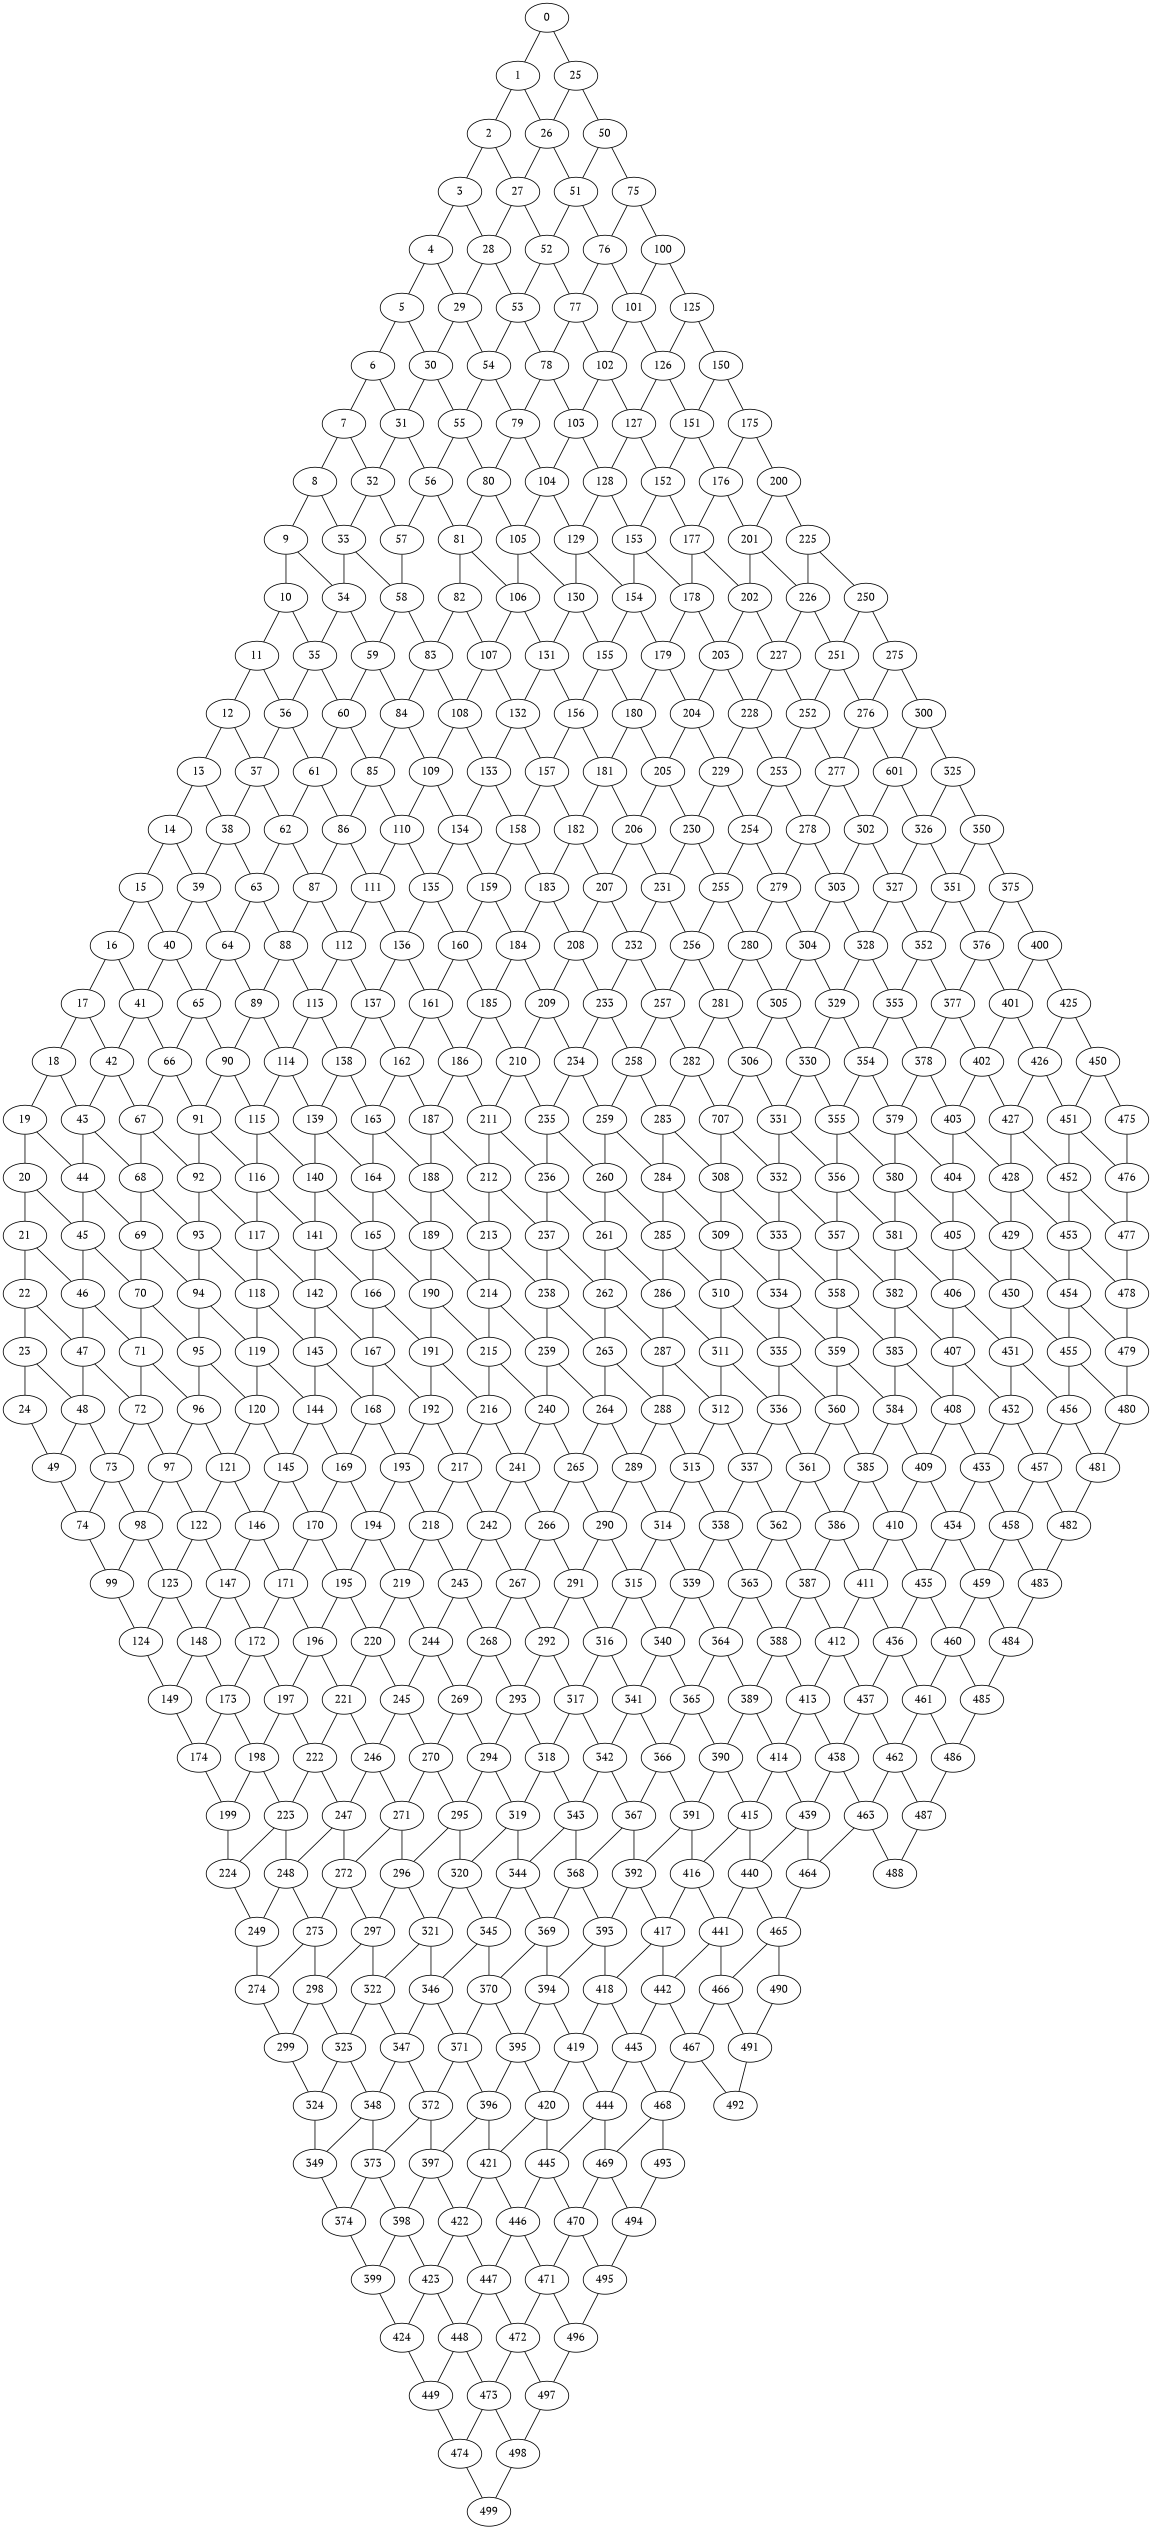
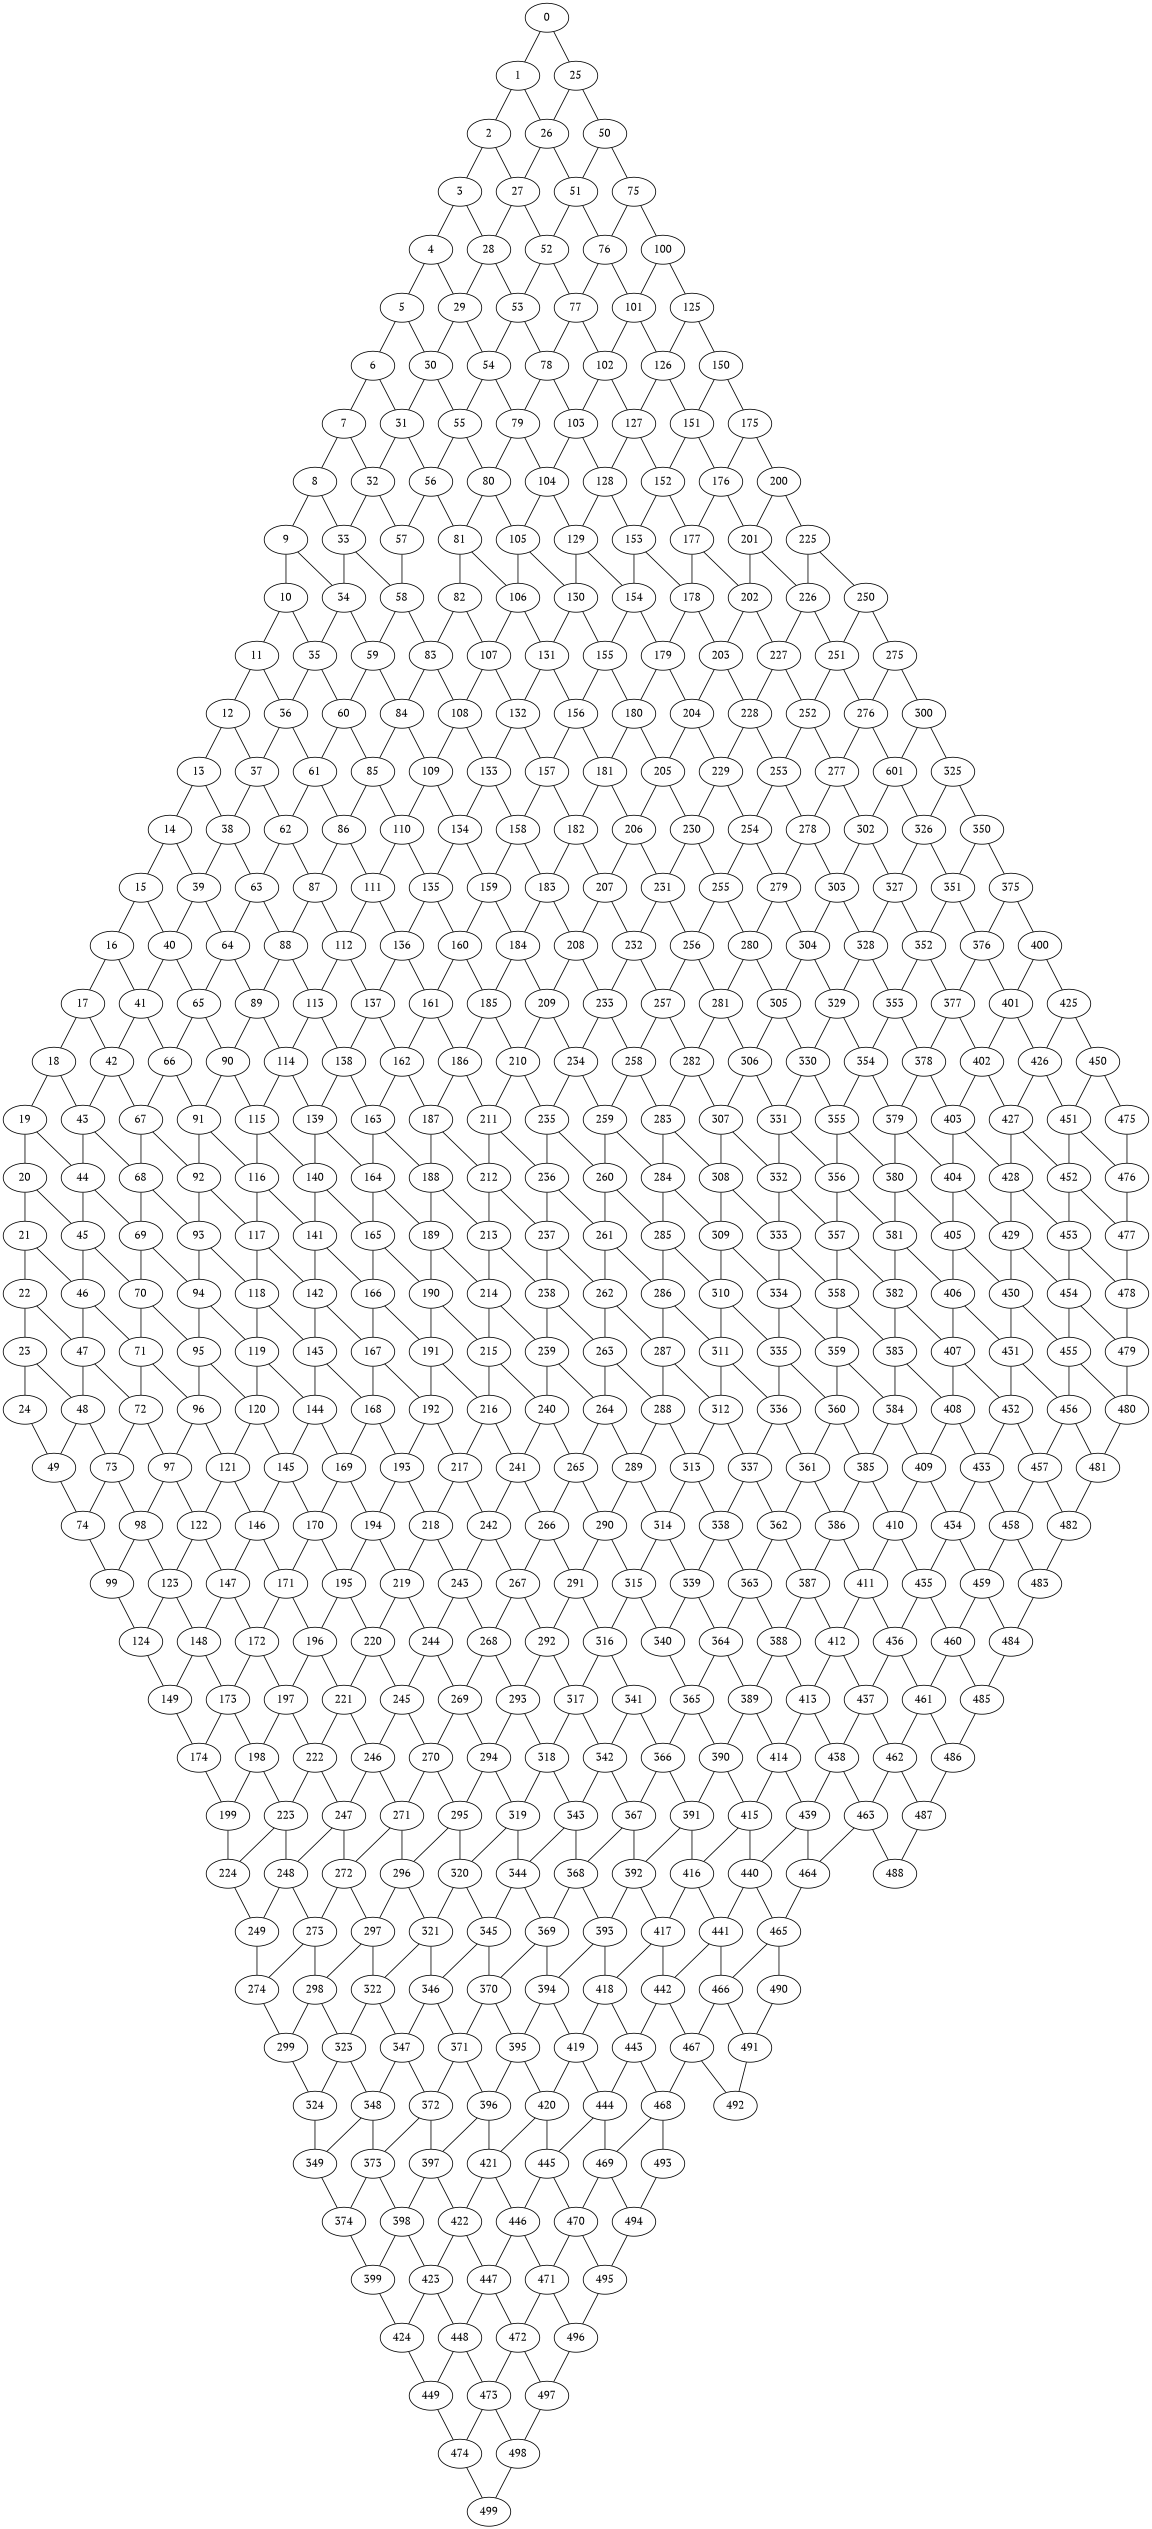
node "707": label "707" -> "307"
edge "340" -- "341": removed
